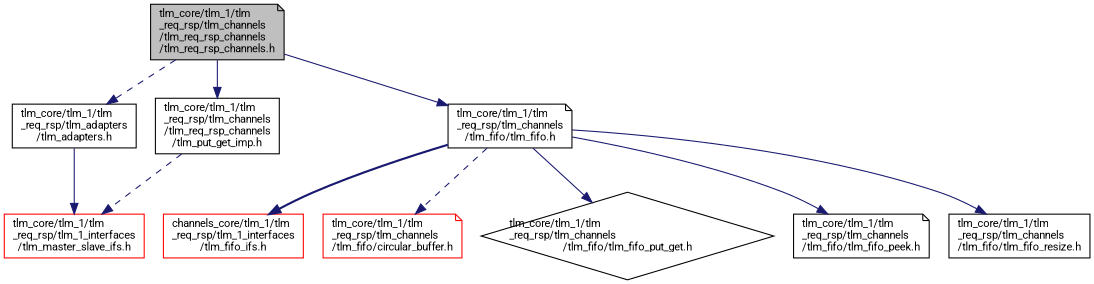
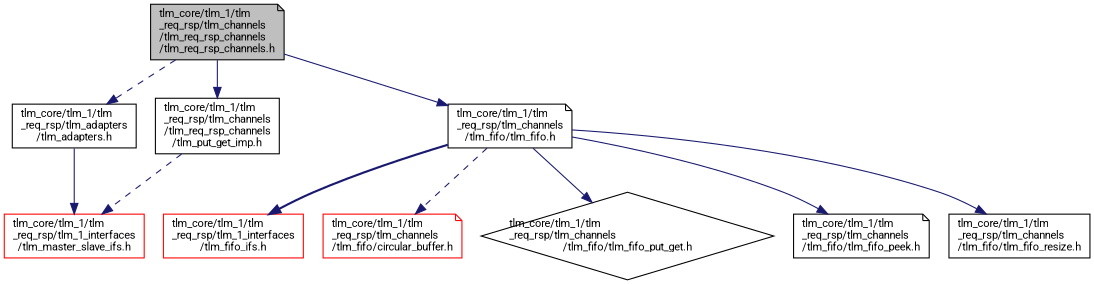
node "channels_core/tlm_1/tlm _req_rsp/tlm_1_interfaces /tlm_fifo_ifs.h": label "channels_core/tlm_1/tlm _req_rsp/tlm_1_interfaces /tlm_fifo_ifs.h" -> "tlm_core/tlm_1/tlm _req_rsp/tlm_1_interfaces /tlm_fifo_ifs.h"
